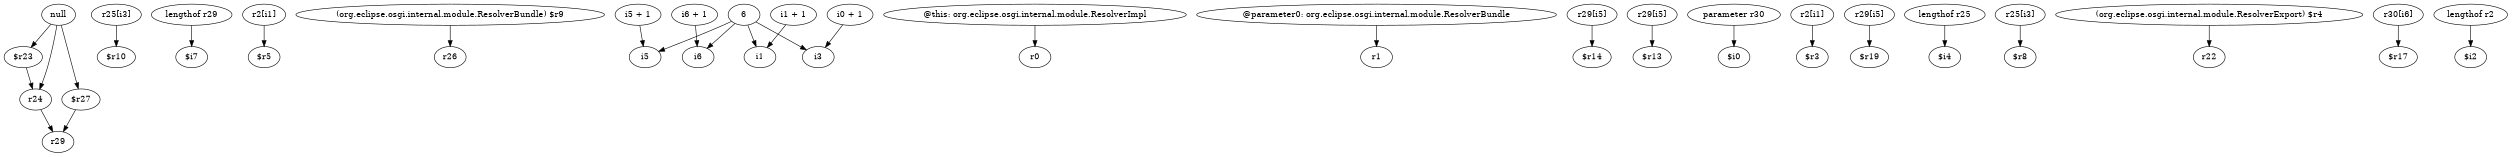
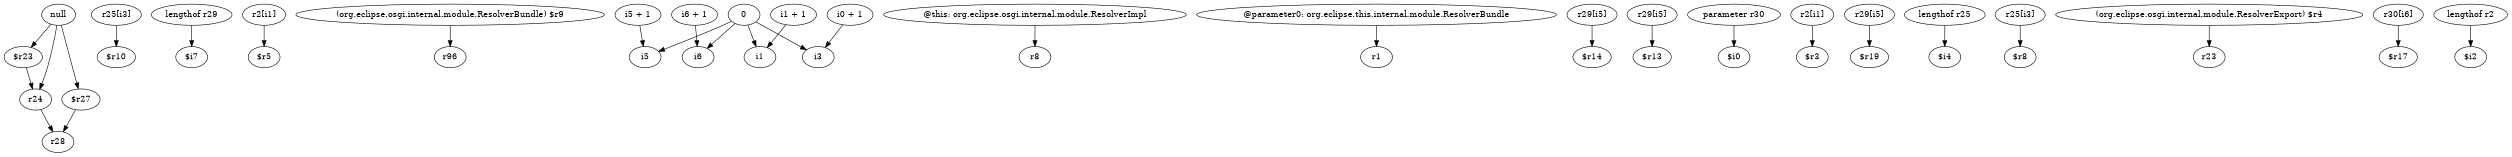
node "6": label "6" -> "0"
node "@parameter0: org.eclipse.osgi.internal.module.ResolverBundle": label "@parameter0: org.eclipse.osgi.internal.module.ResolverBundle" -> "@parameter0: org.eclipse.this.internal.module.ResolverBundle"
node "r26": label "r26" -> "r96"
node "r0": label "r0" -> "r8"
node "r22": label "r22" -> "r23"
node "r29": label "r29" -> "r28"
